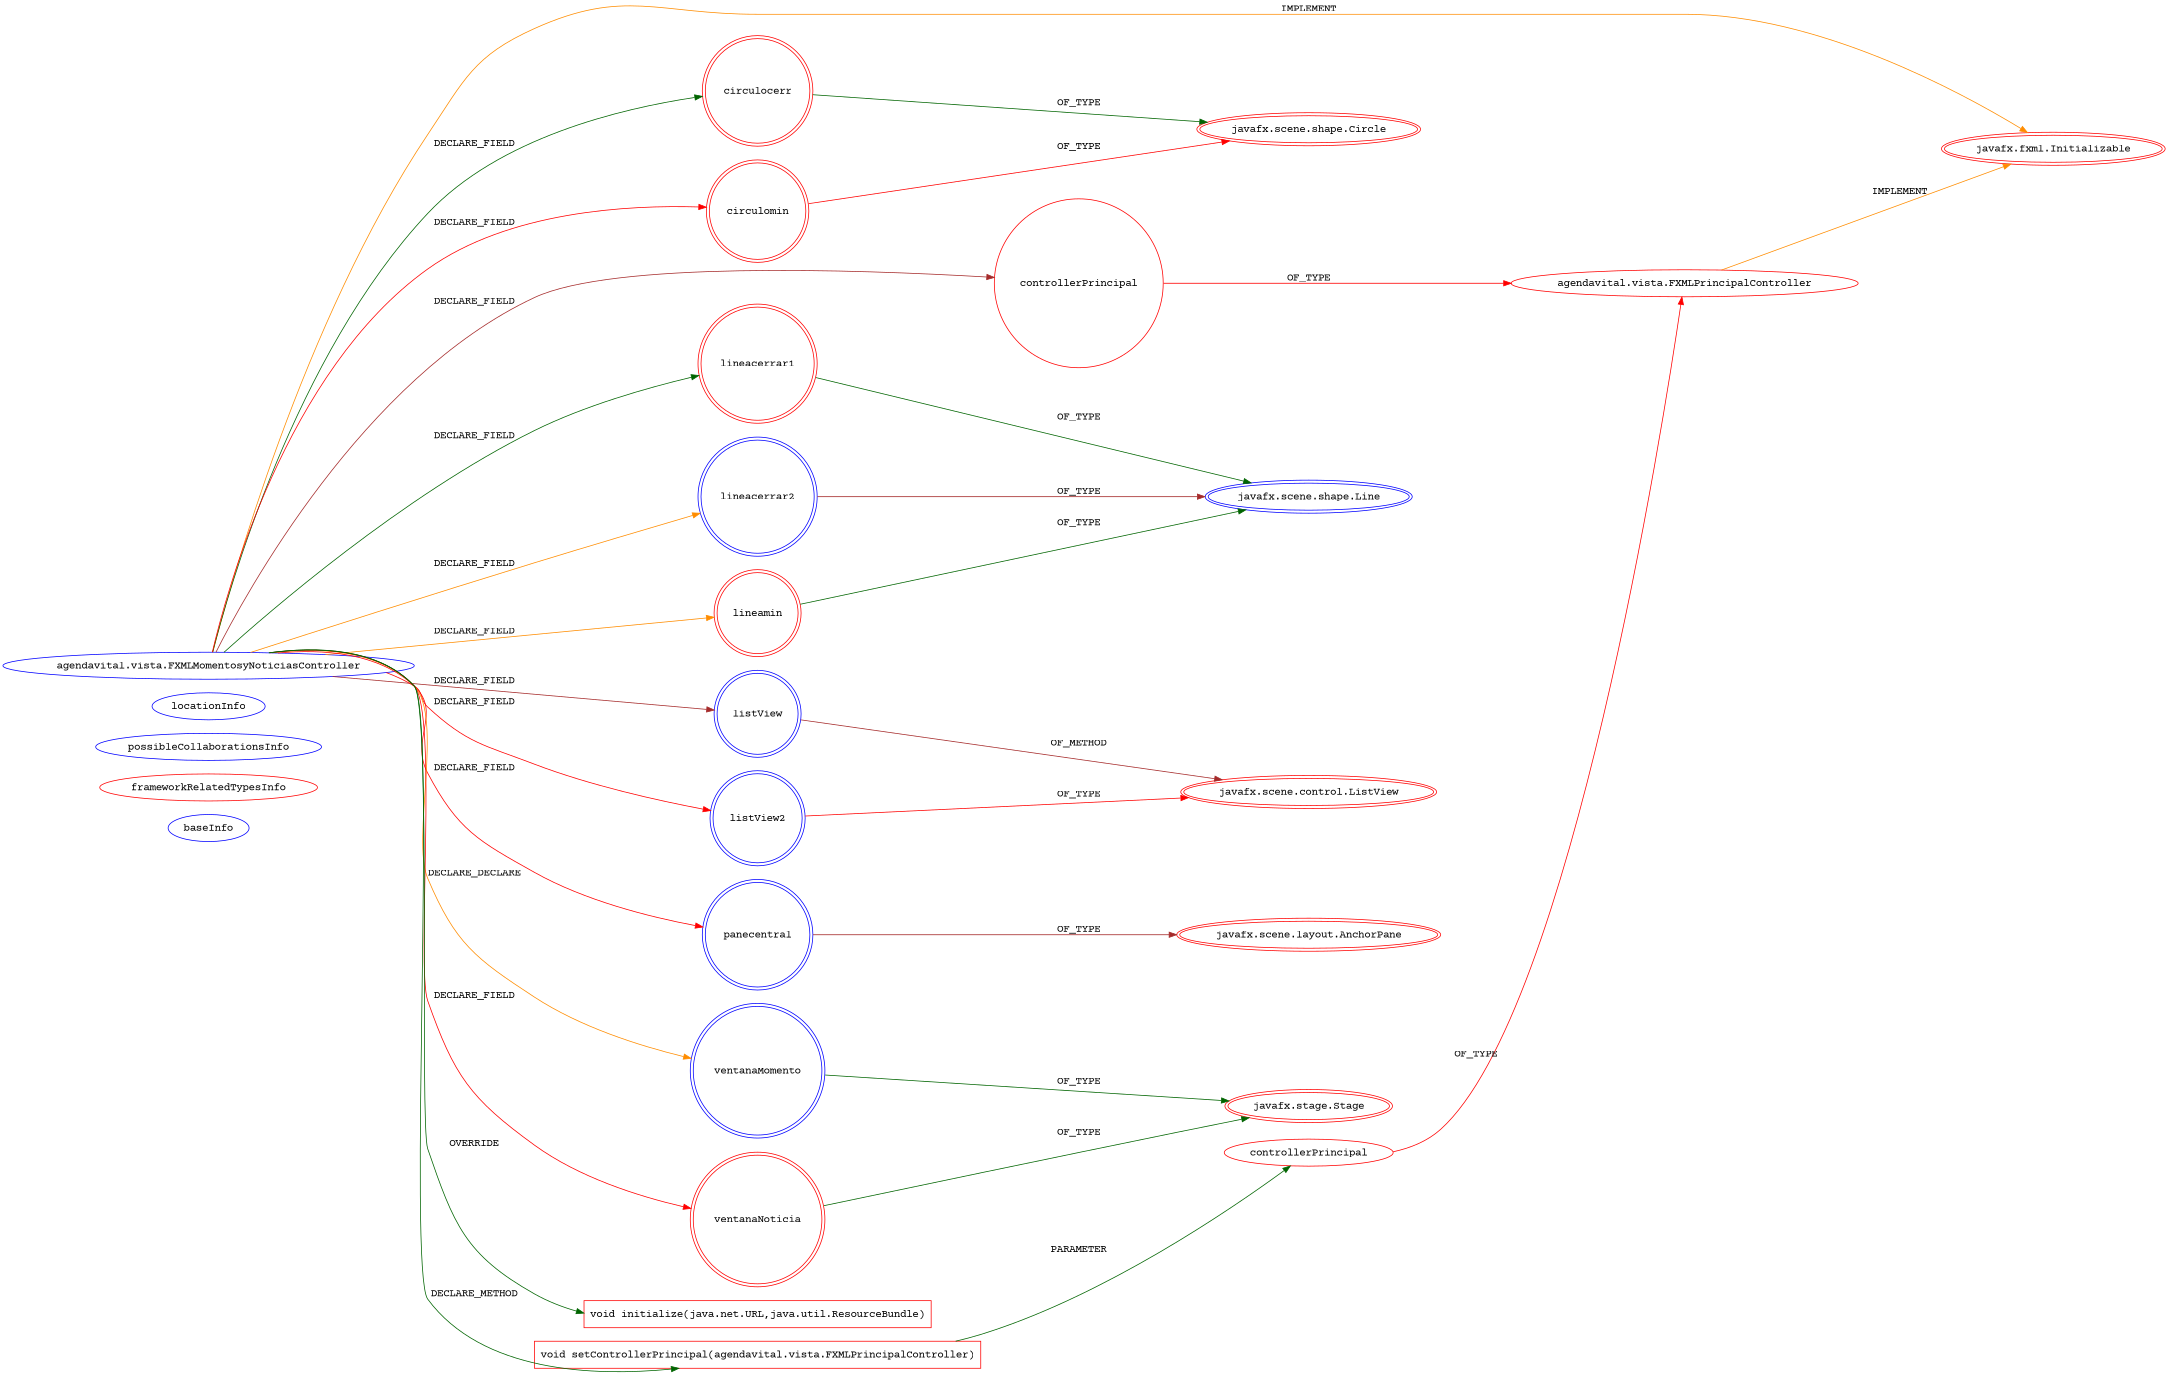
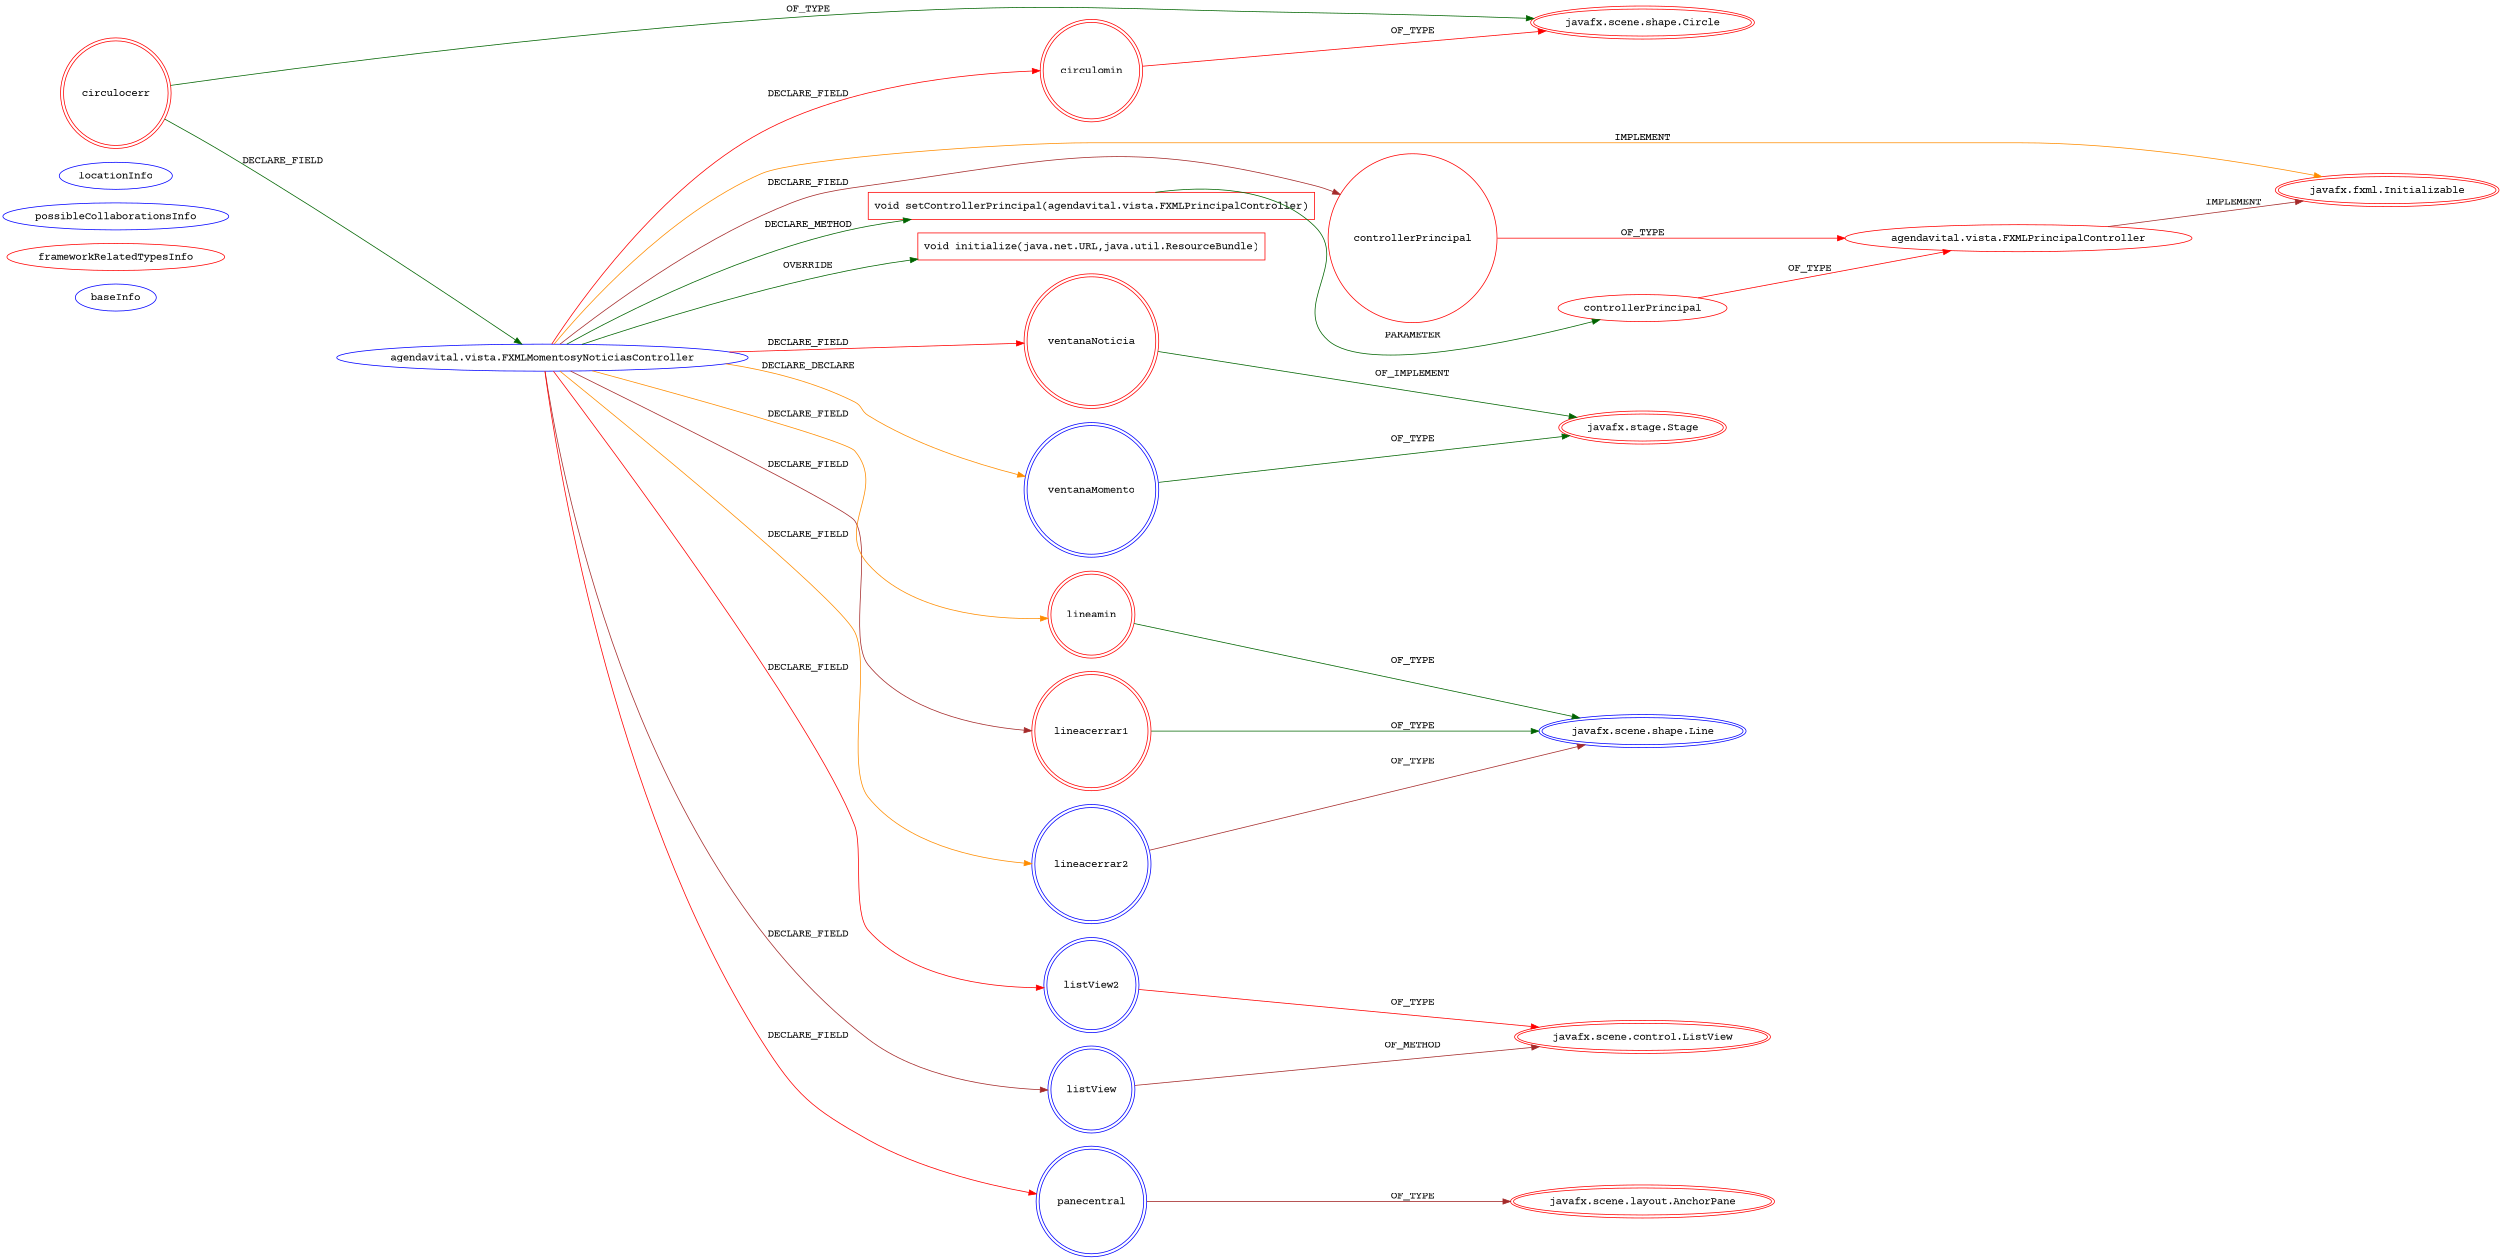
edge "agendavital.vista.FXMLPrincipalController" -> "javafx.fxml.Initializable": color darkorange -> brown
edge "agendavital.vista.FXMLMomentosyNoticiasController" -> "circulocerr": reversed
edge "agendavital.vista.FXMLMomentosyNoticiasController" -> "lineacerrar1": color darkgreen -> brown
edge "ventanaNoticia" -> "javafx.stage.Stage": label "OF_TYPE" -> "OF_IMPLEMENT"
